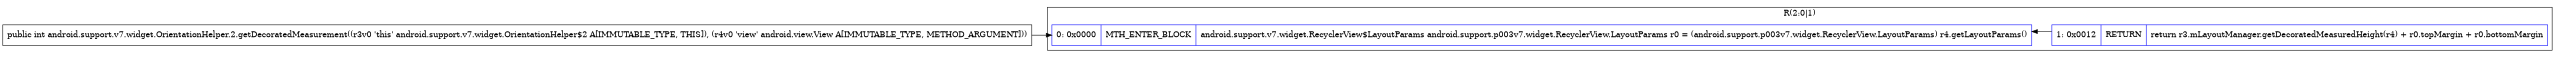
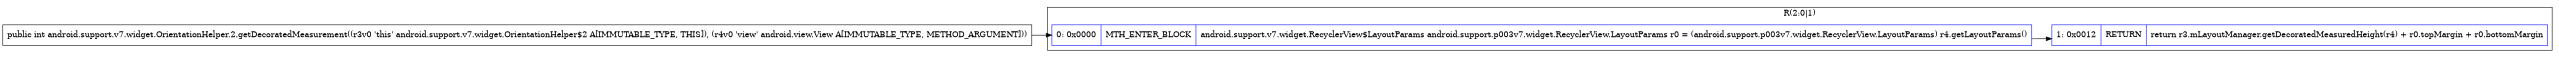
edge "1: 0x0012" -> "0: 0x0000": reversed
